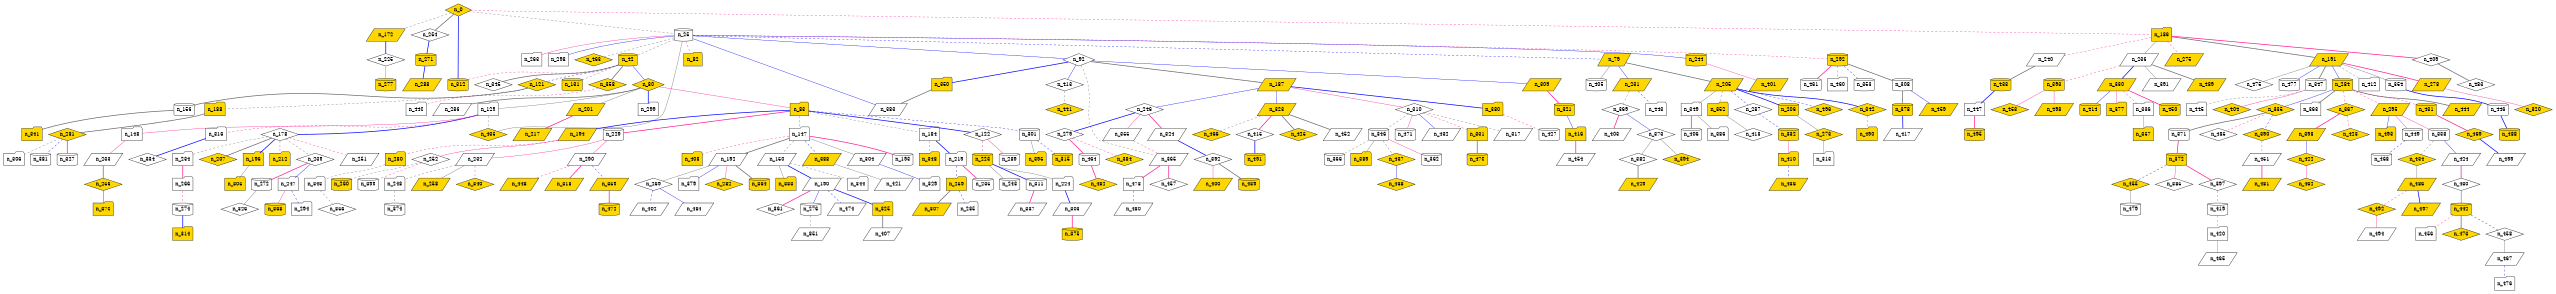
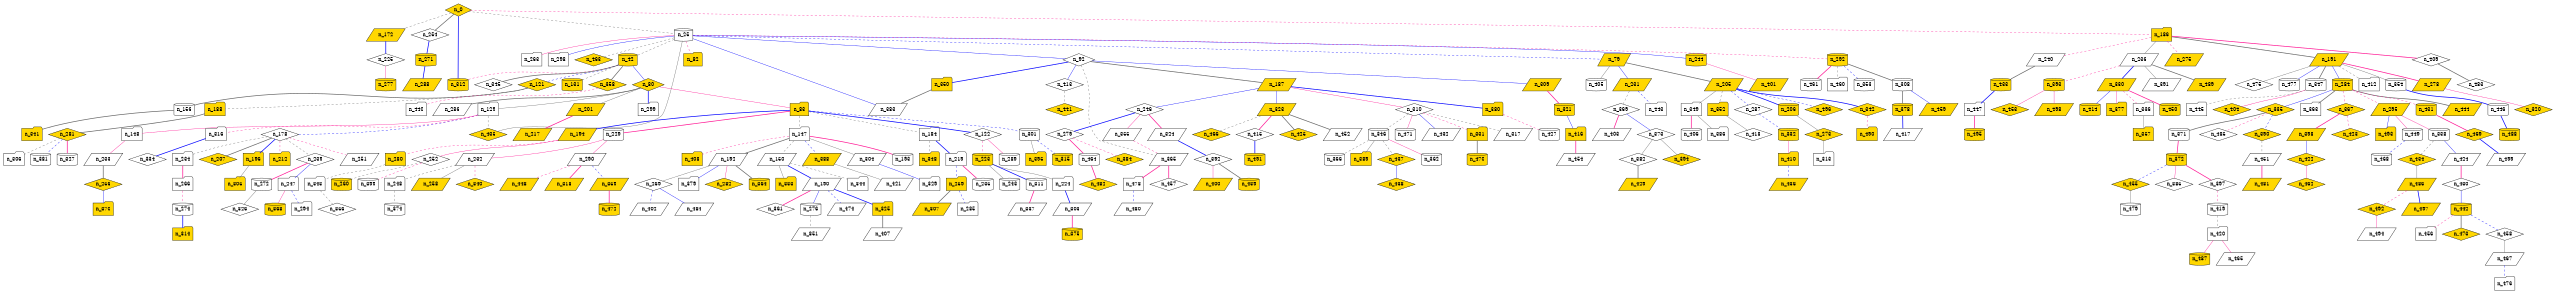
edge "n_129" -- "n_178": style bold -> dashed
node "n_487": added
